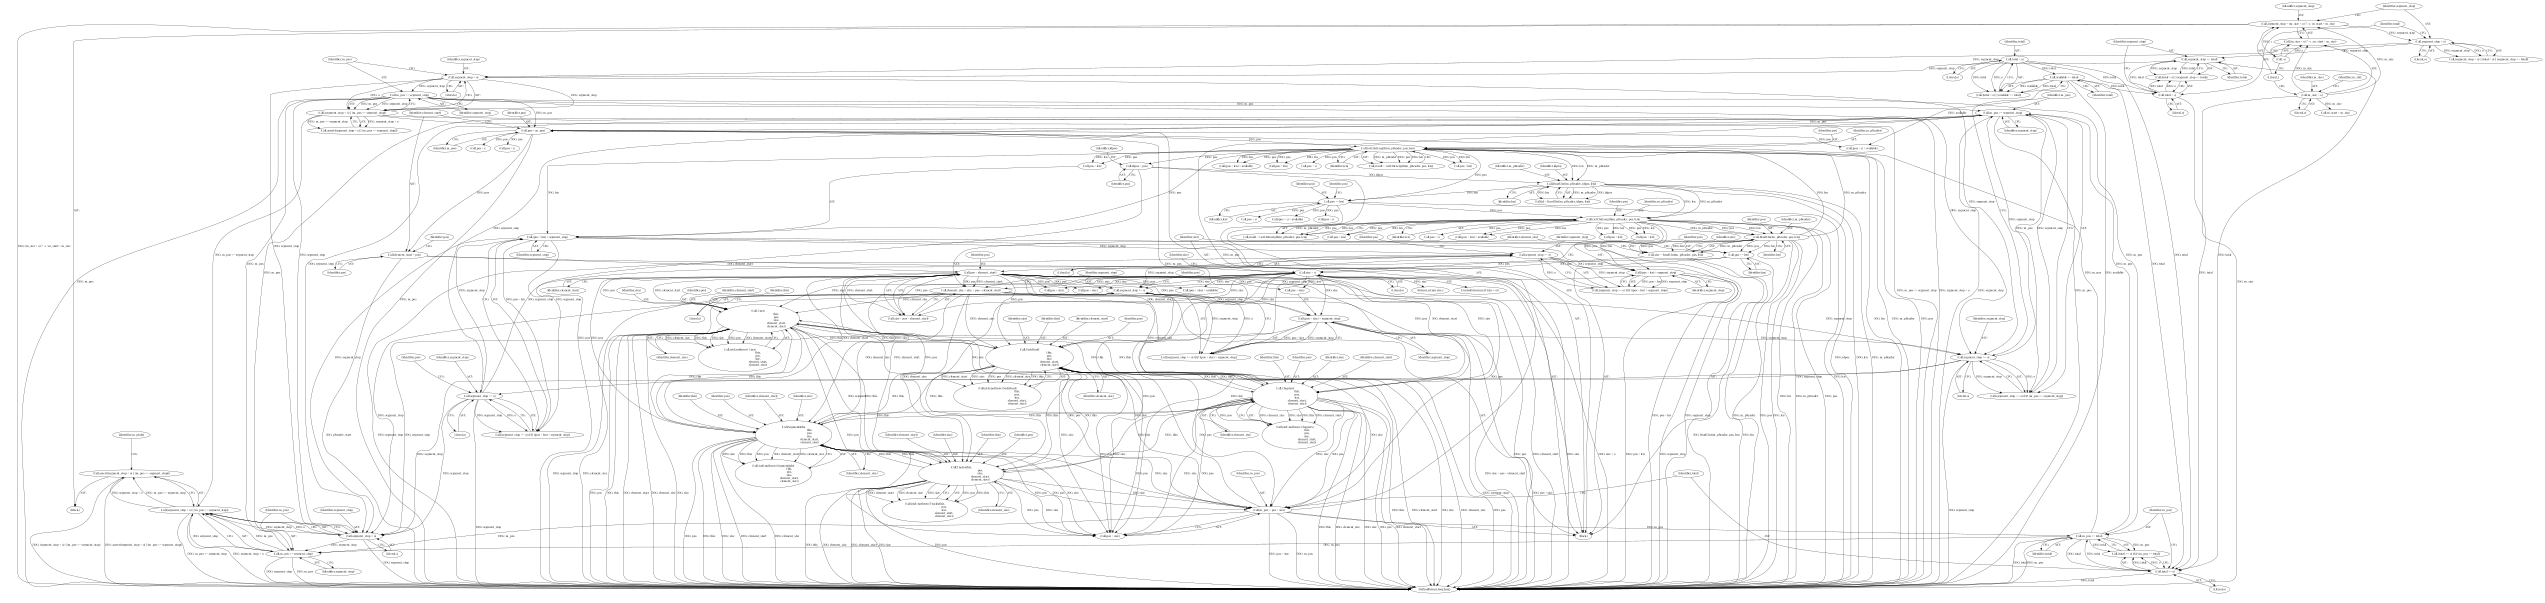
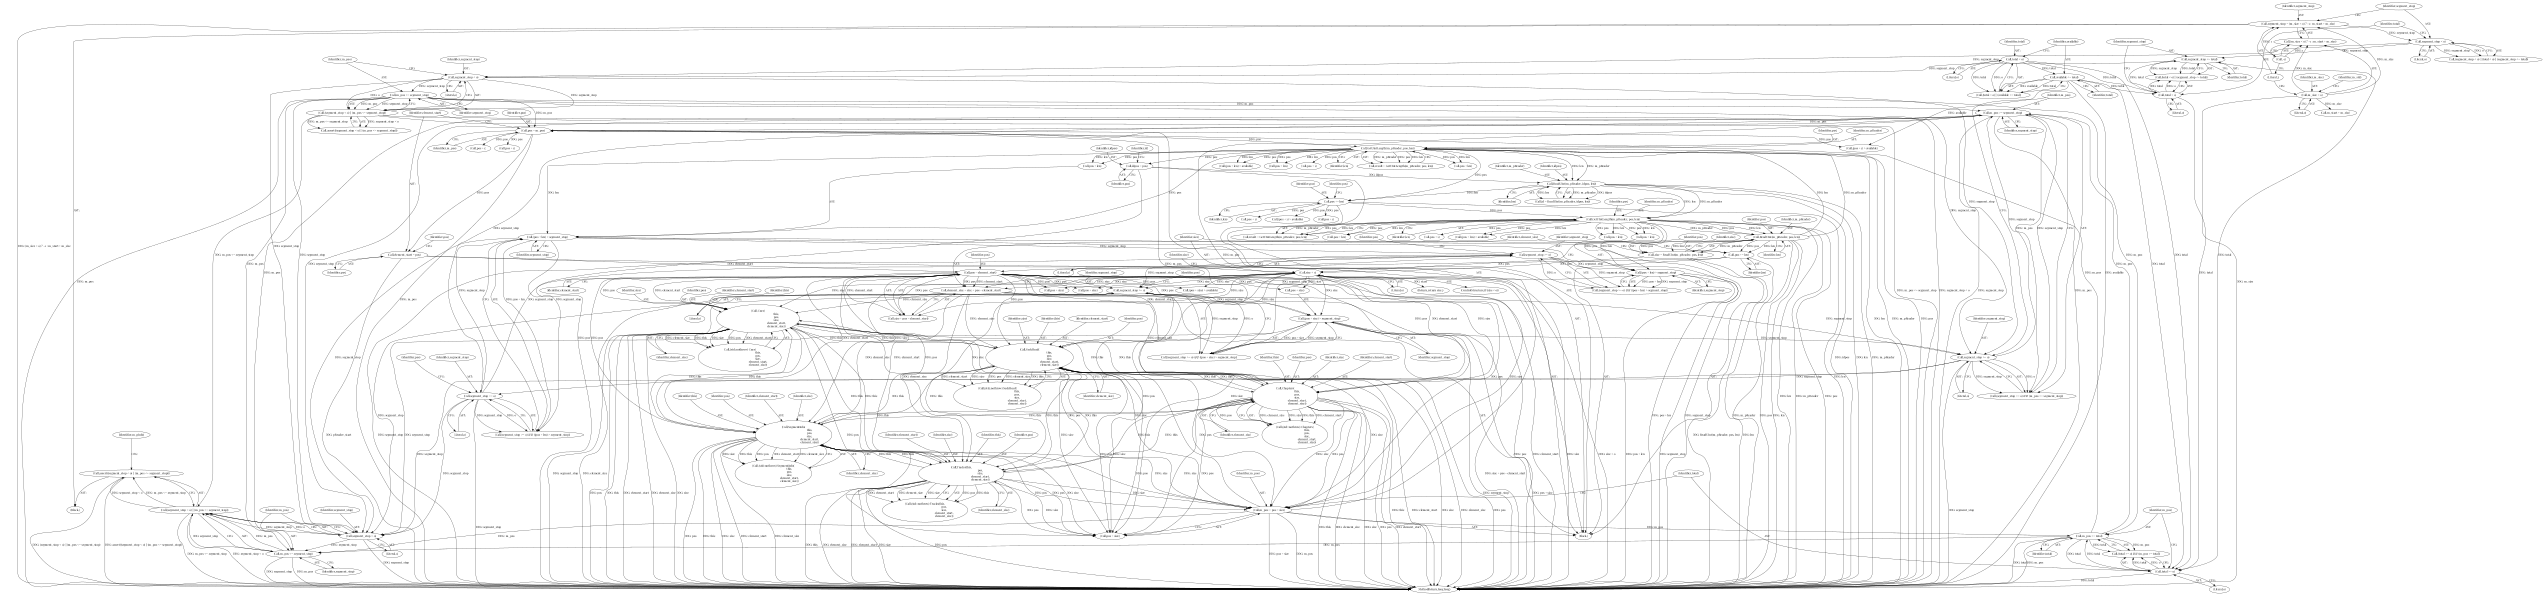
node "(Identifier,available)": added
node "(Identifier,id)": added
edge "(Call,size < 0)" -> "(Return,return size;)": label "DDG: size" -> "DDG: start"
edge "(Call,size < 0)" -> "(Call,m_pos = pos + size)": added, label "DDG: size"
edge "(Call,Cues( this, pos, size, element_start, element_size))" -> "(Call,Tracks(this, pos, size, element_start, element_size))": label "DDG: segment" -> "DDG: this"
